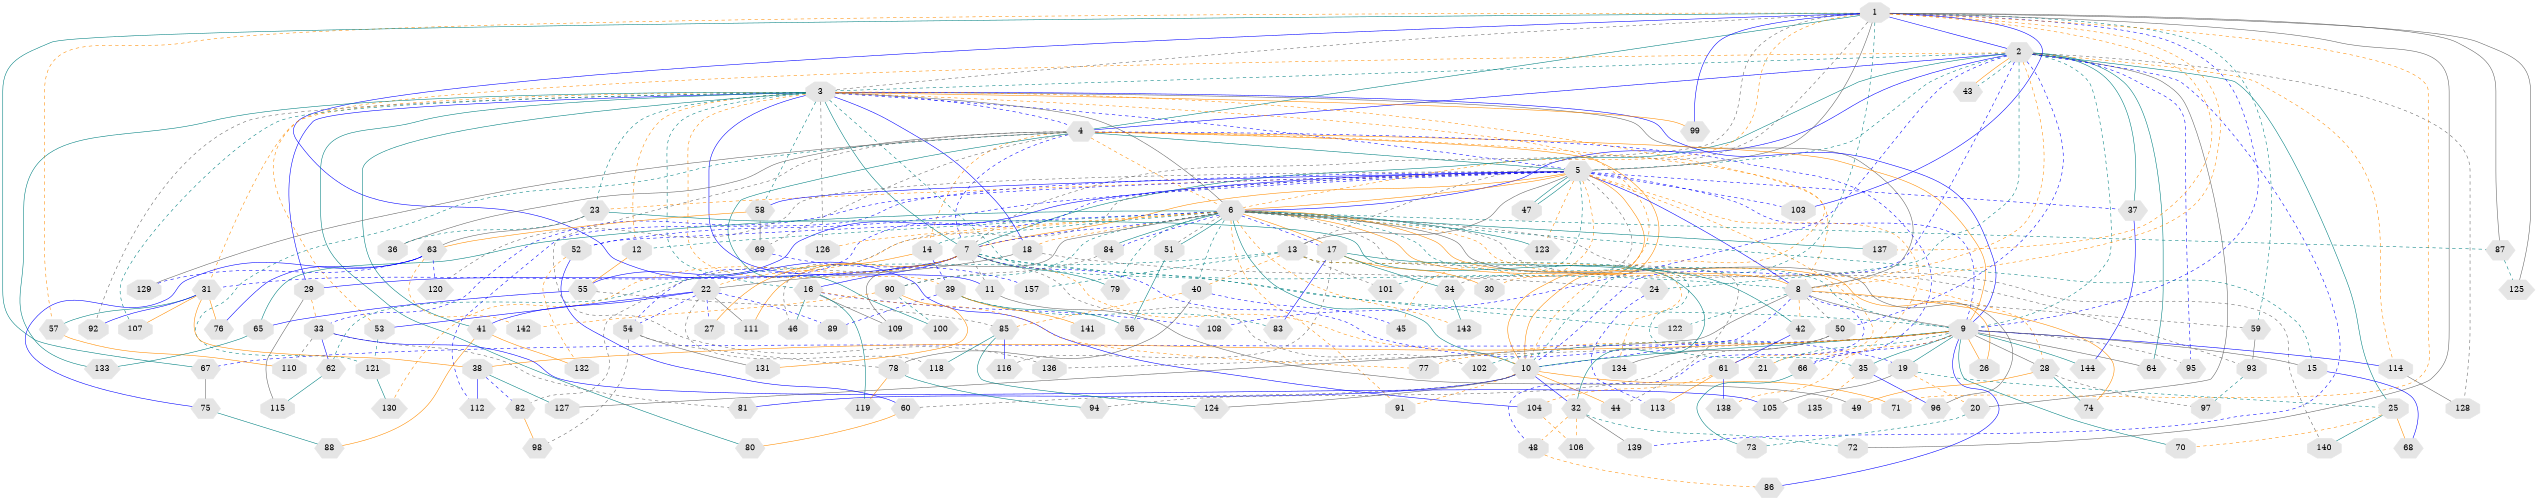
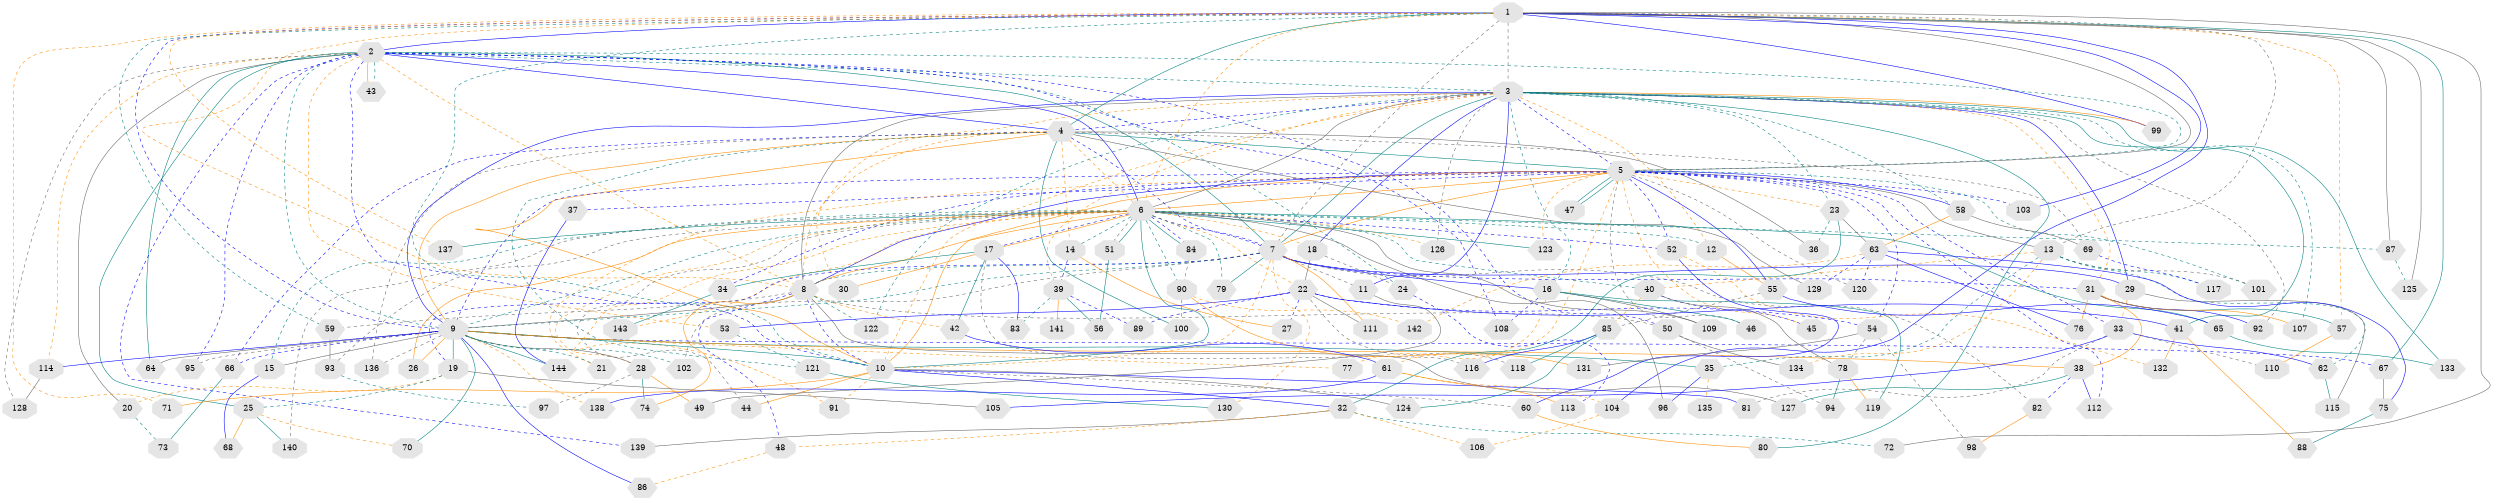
edge "2" -- "37": removed
edge "5" -- "34": color gray40 -> blue
node "157": label "157" -> "117"
